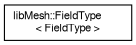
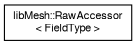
node "libMesh::FieldType < FieldType >": label "libMesh::FieldType < FieldType >" -> "libMesh::RawAccessor < FieldType >"
